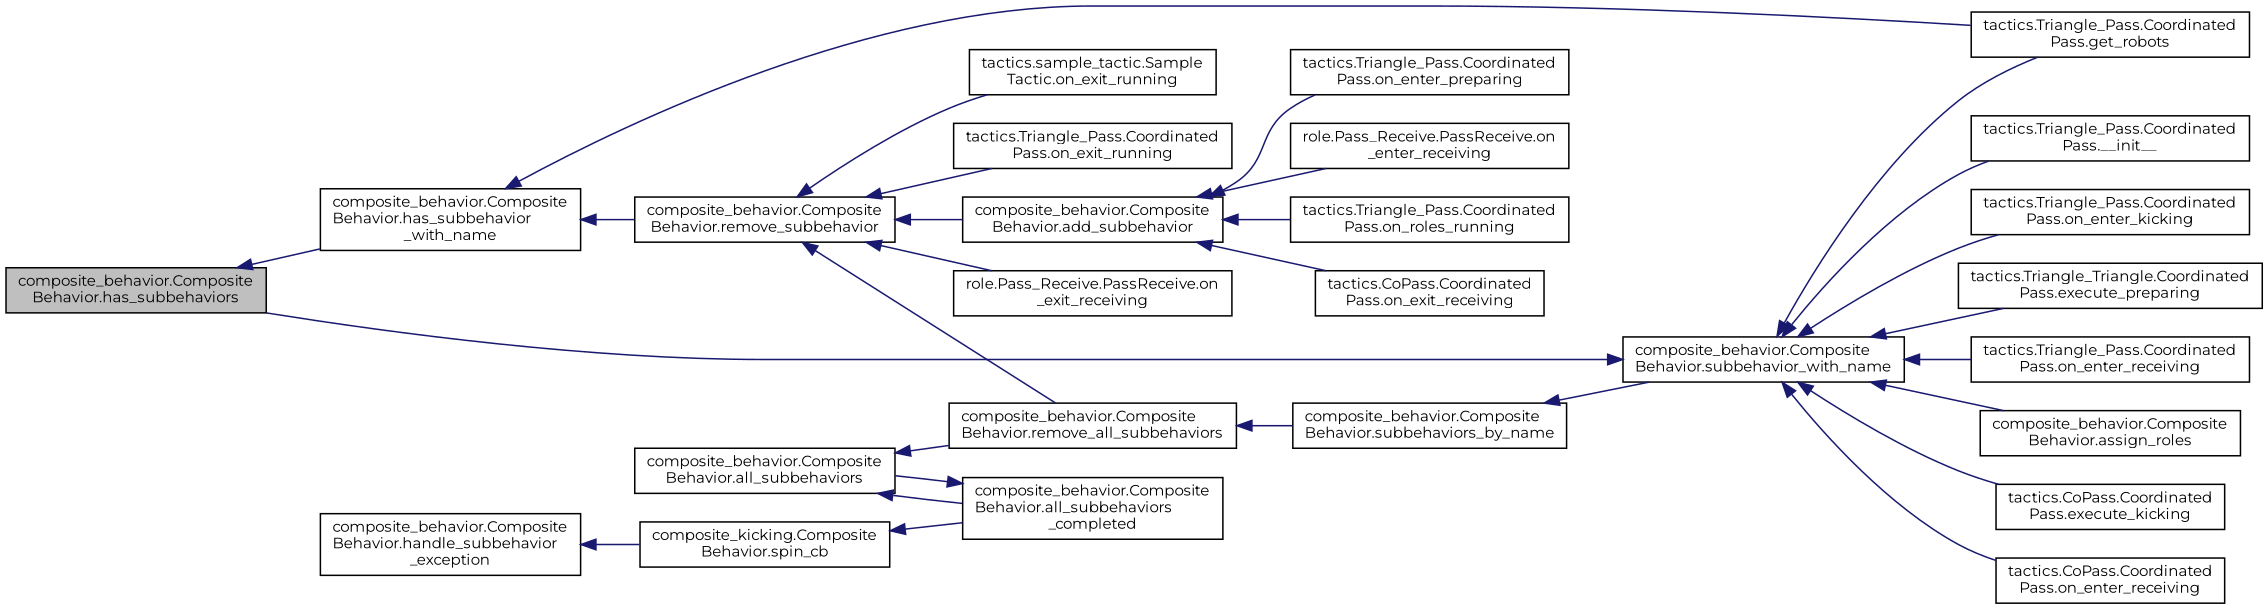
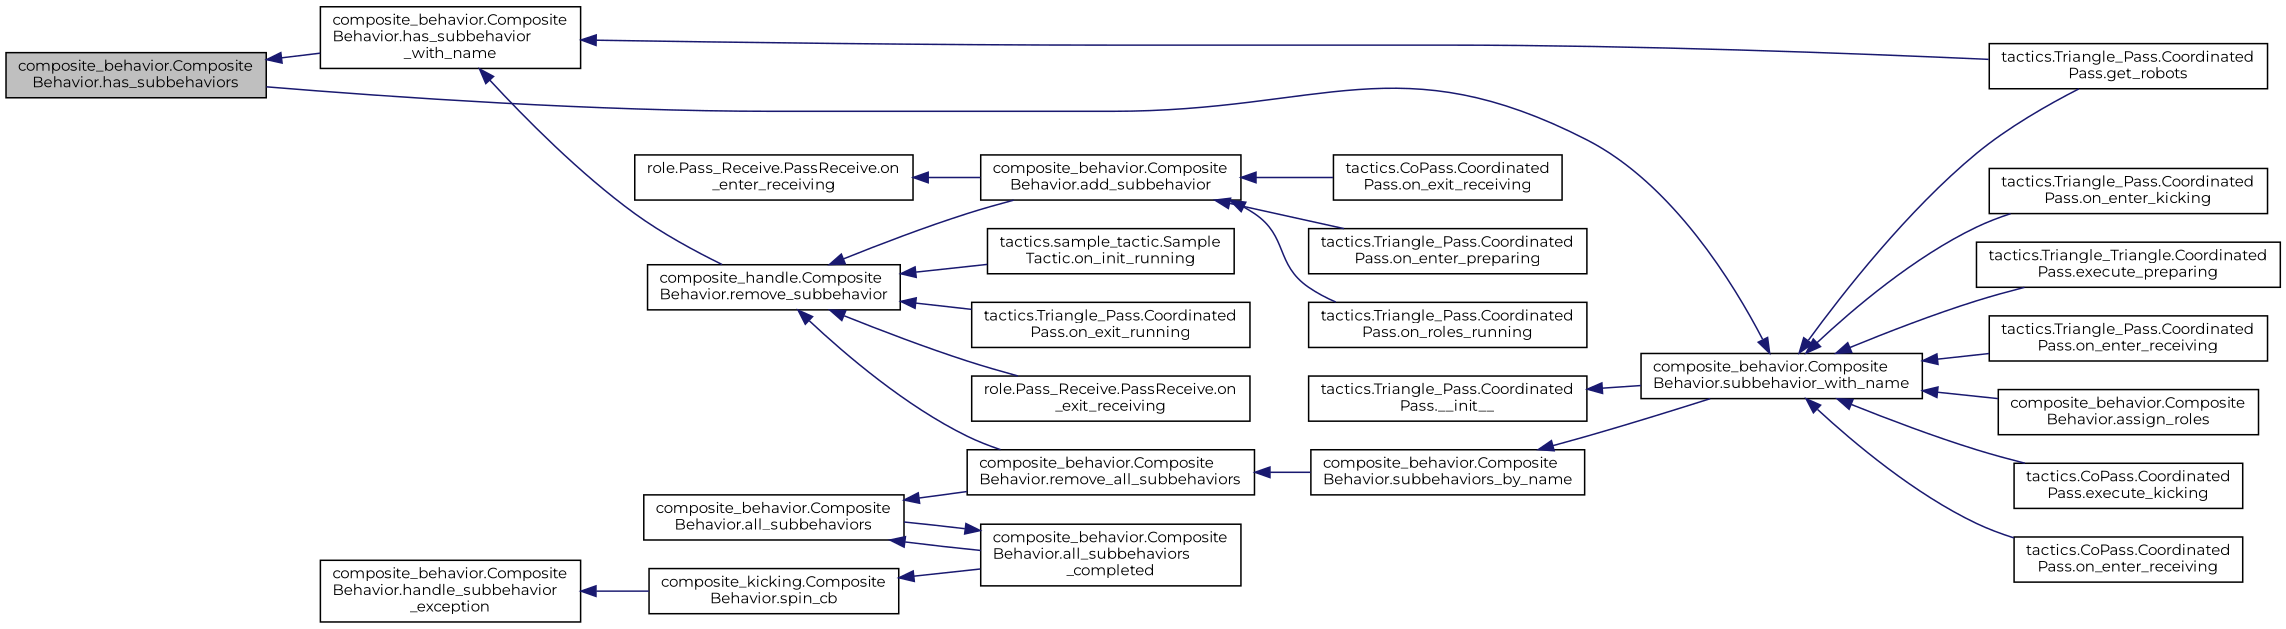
node "tactics.sample_tactic.Sample Tactic.on_exit_running": label "tactics.sample_tactic.Sample Tactic.on_exit_running" -> "tactics.sample_tactic.Sample Tactic.on_init_running"
edge "role.Pass_Receive.PassReceive.on _enter_receiving" -> "composite_behavior.Composite Behavior.add_subbehavior": reversed
node "composite_behavior.Composite Behavior.remove_subbehavior": label "composite_behavior.Composite Behavior.remove_subbehavior" -> "composite_handle.Composite Behavior.remove_subbehavior"
edge "tactics.Triangle_Pass.Coordinated Pass.__init__" -> "composite_behavior.Composite Behavior.subbehavior_with_name": reversed
